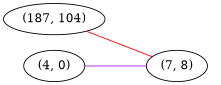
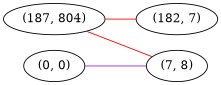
node "(187, 104)": label "(187, 104)" -> "(187, 804)"
node "(182, 7)": added
node "(4, 0)": label "(4, 0)" -> "(0, 0)"
